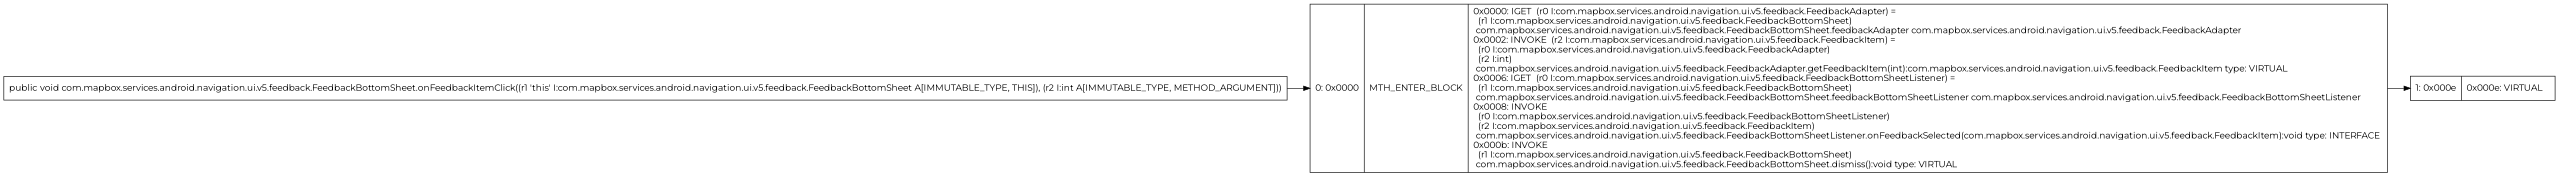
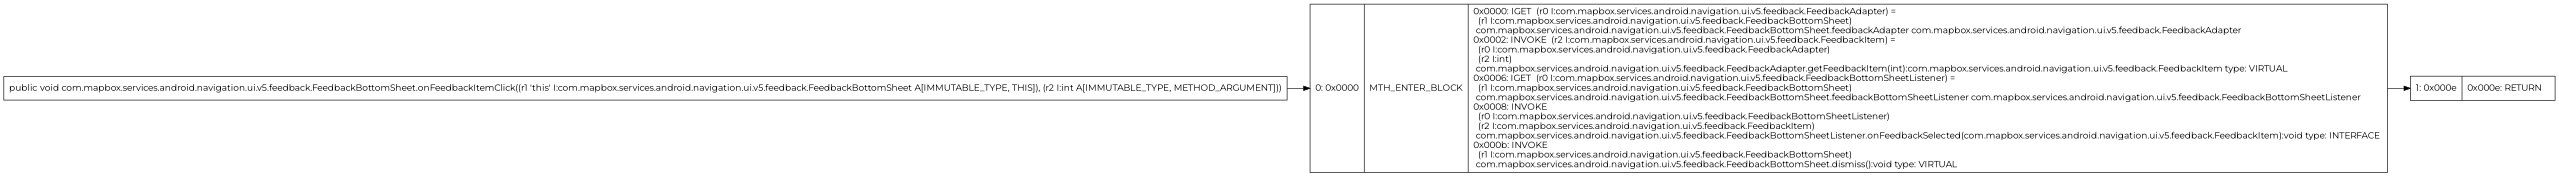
node "1: 0x000e": text "0x000e: VIRTUAL" -> "0x000e: RETURN"
